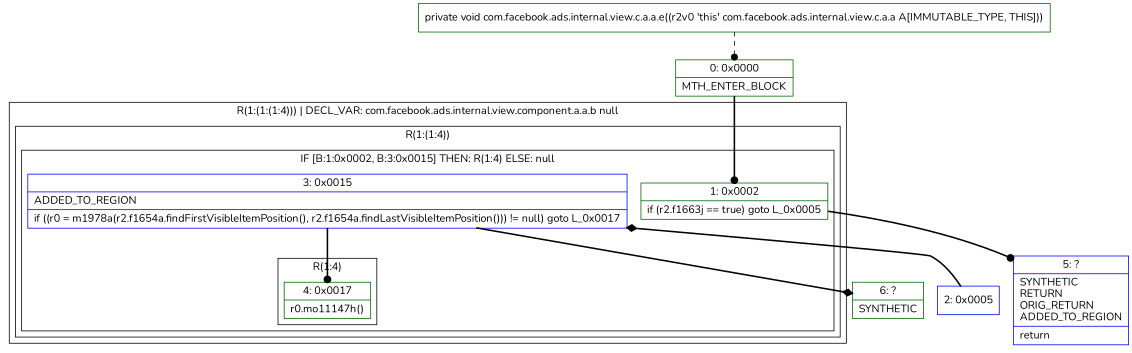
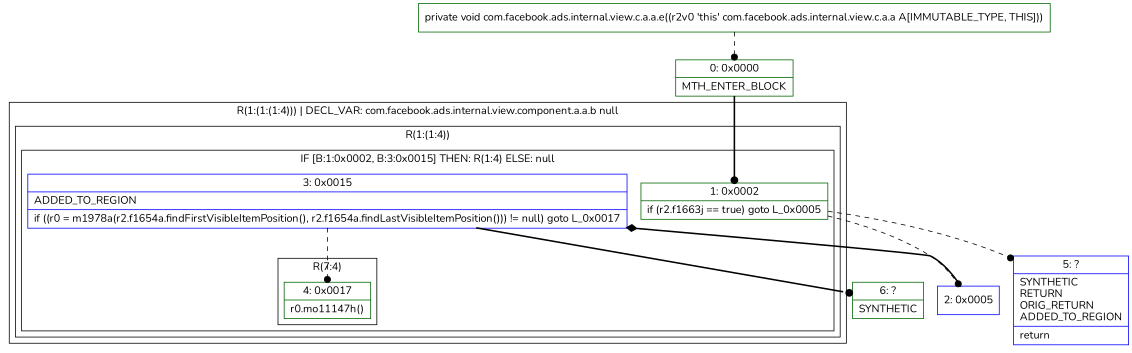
edge "1: 0x0002" -> "5: ?": style bold -> dashed
edge "1: 0x0002" -> "2: 0x0005": added
edge "3: 0x0015" -> "4: 0x0017": style bold -> dashed
edge "3: 0x0015" -> "6: ?": arrowhead diamond -> dot
cluster "R(1:4)": label "R(1:4)" -> "R(7:4)"
